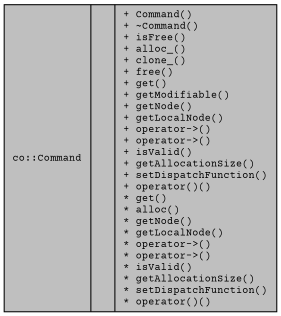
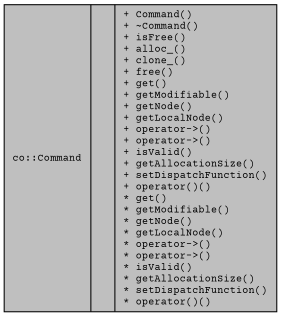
node "co::Command": text "* alloc()" -> "* getModifiable()"
